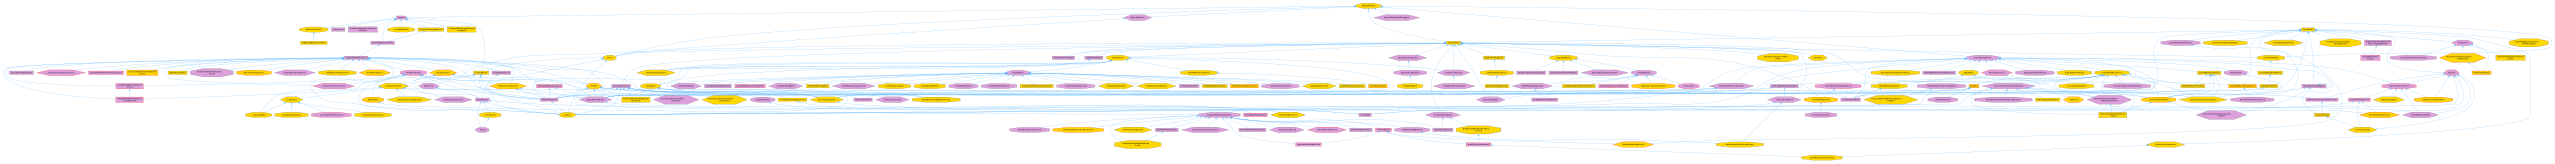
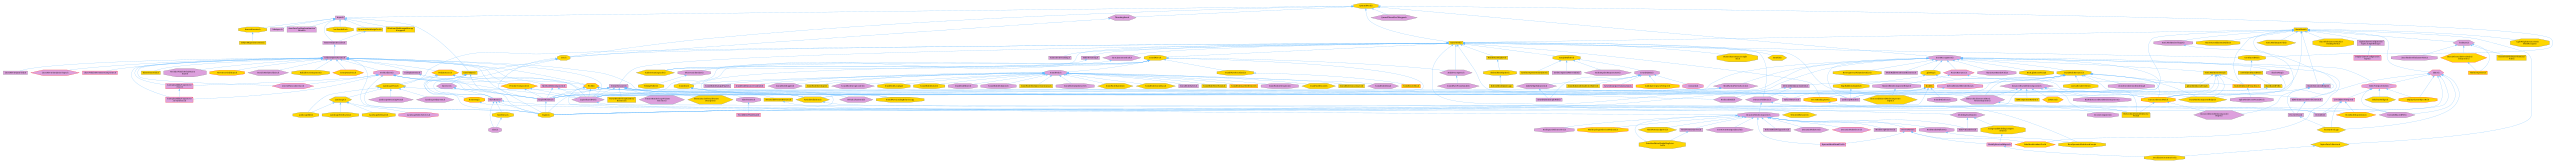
node "SoundNodeMature Types.h": label "SoundNodeMature Types.h" -> "DisplayClusterConfiguration Types.h"
node "CharacterMovementComponent Async.h": removed
node "SynthComponentGranulator.h": fillcolor plum -> gold
node "LandscapeStreamingProxy.h": fillcolor gold -> plum
node "FractureTool.h": fillcolor gold -> plum
